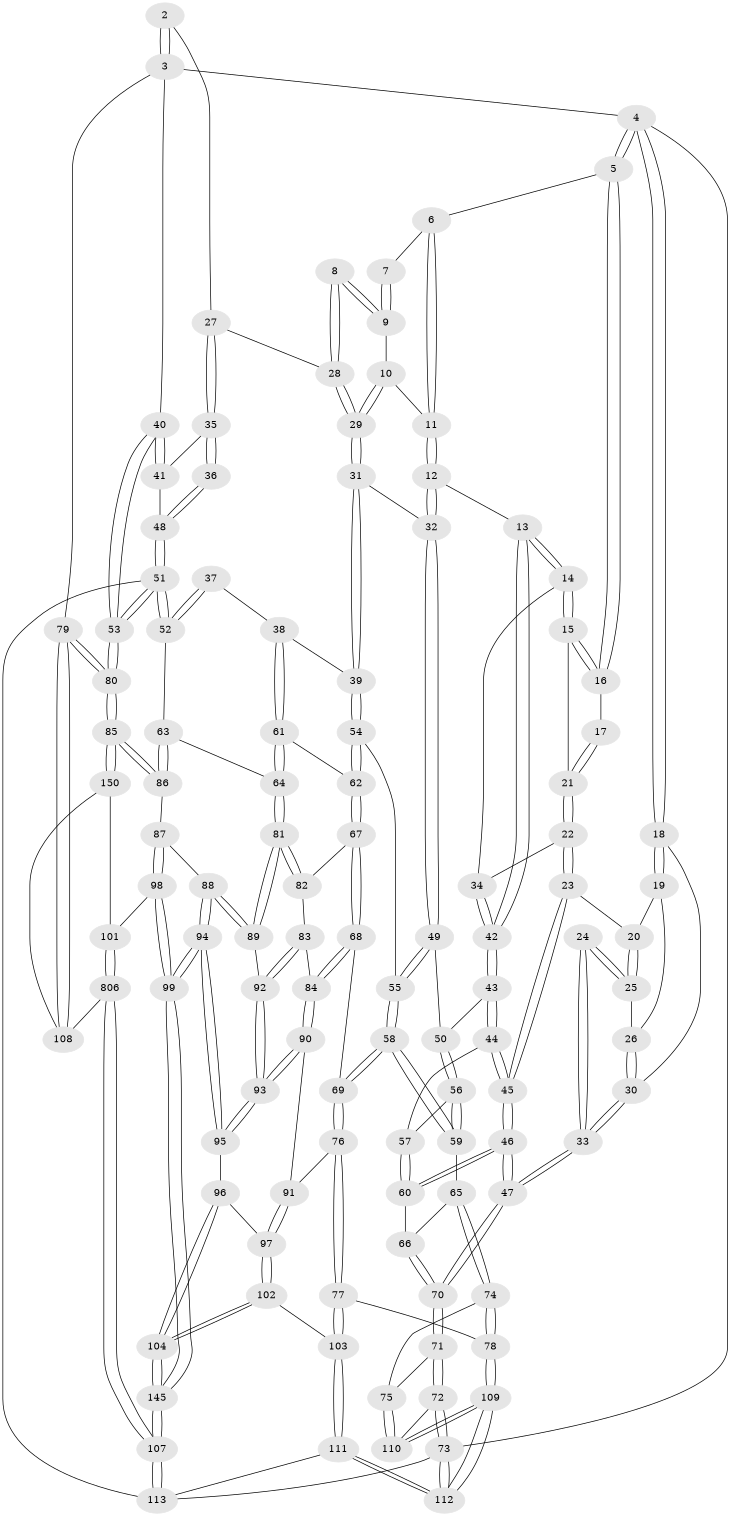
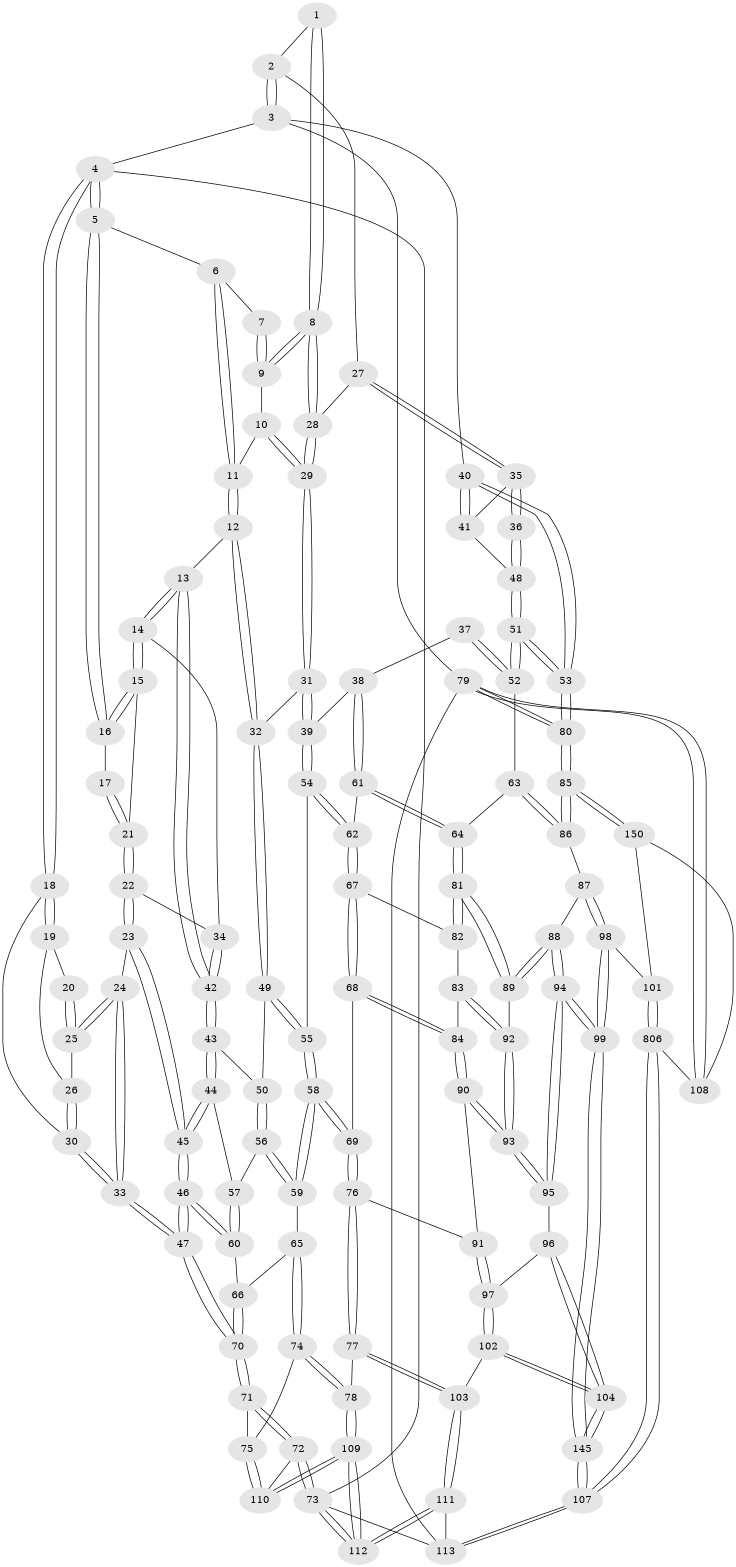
node "1": added
edge "23" -- "20": now "23" -- "24"
edge "51" -- "113": now "79" -- "113"
